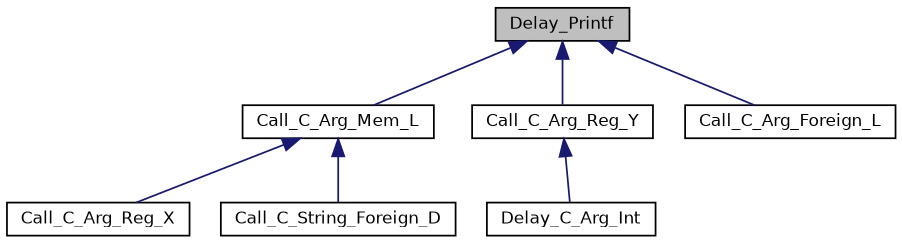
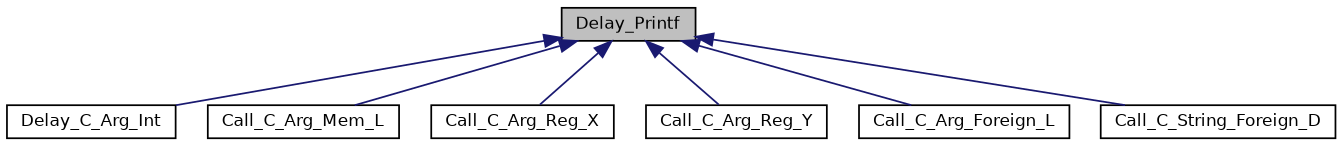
edge "Call_C_Arg_Reg_X" -> "Call_C_Arg_Mem_L": now "Call_C_Arg_Reg_X" -> "Delay_Printf"
edge "Call_C_String_Foreign_D" -> "Call_C_Arg_Mem_L": now "Call_C_String_Foreign_D" -> "Delay_Printf"
edge "Delay_C_Arg_Int" -> "Call_C_Arg_Reg_Y": now "Delay_C_Arg_Int" -> "Delay_Printf"
